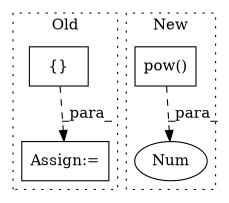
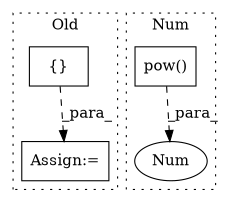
cluster "New": label "New" -> "Num"
